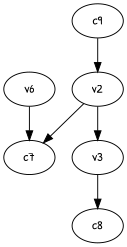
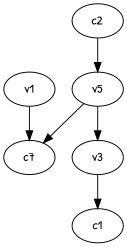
node "c9": label "c9" -> "c2"
node "v6": label "v6" -> "v1"
node "v2": label "v2" -> "v5"
node "c8": label "c8" -> "c1"
